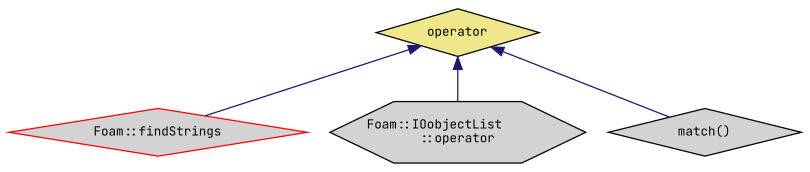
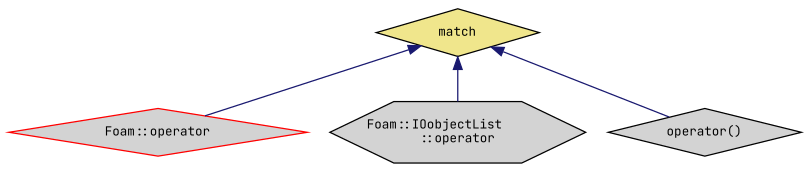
node "operator": label "operator" -> "match"
node "Foam::findStrings": label "Foam::findStrings" -> "Foam::operator"
node "match()": label "match()" -> "operator()"
